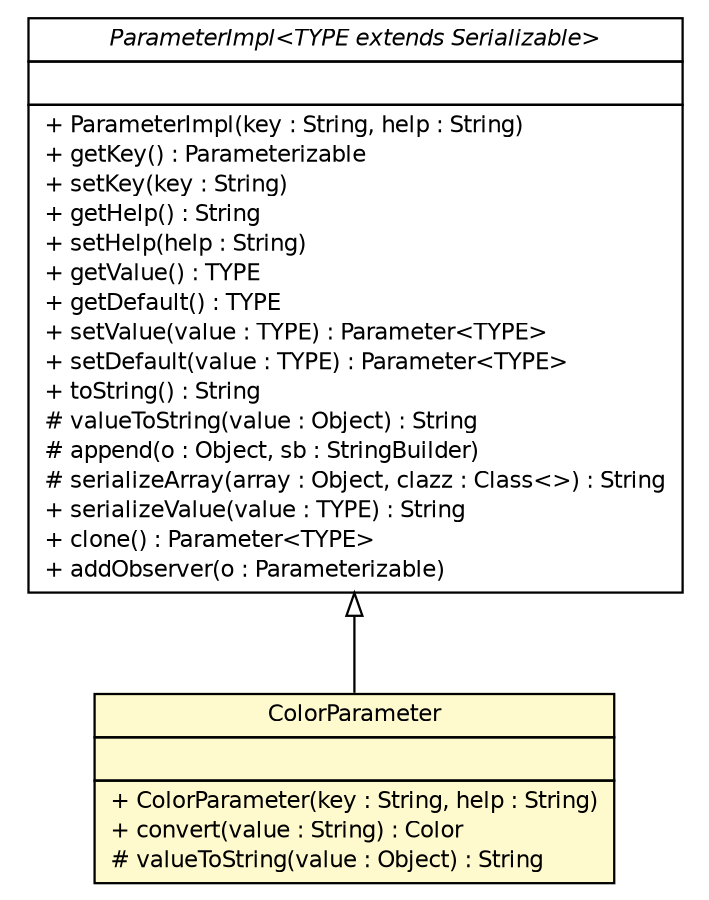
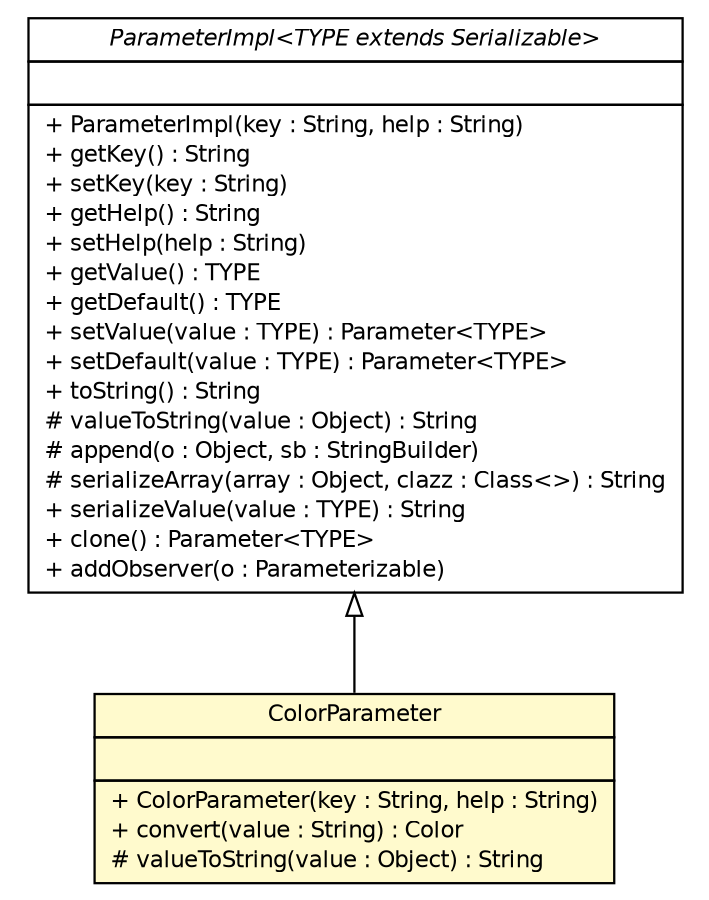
node "ParameterImpl<TYPE extends Serializable>": text "+ getKey() : Parameterizable" -> "+ getKey() : String"
